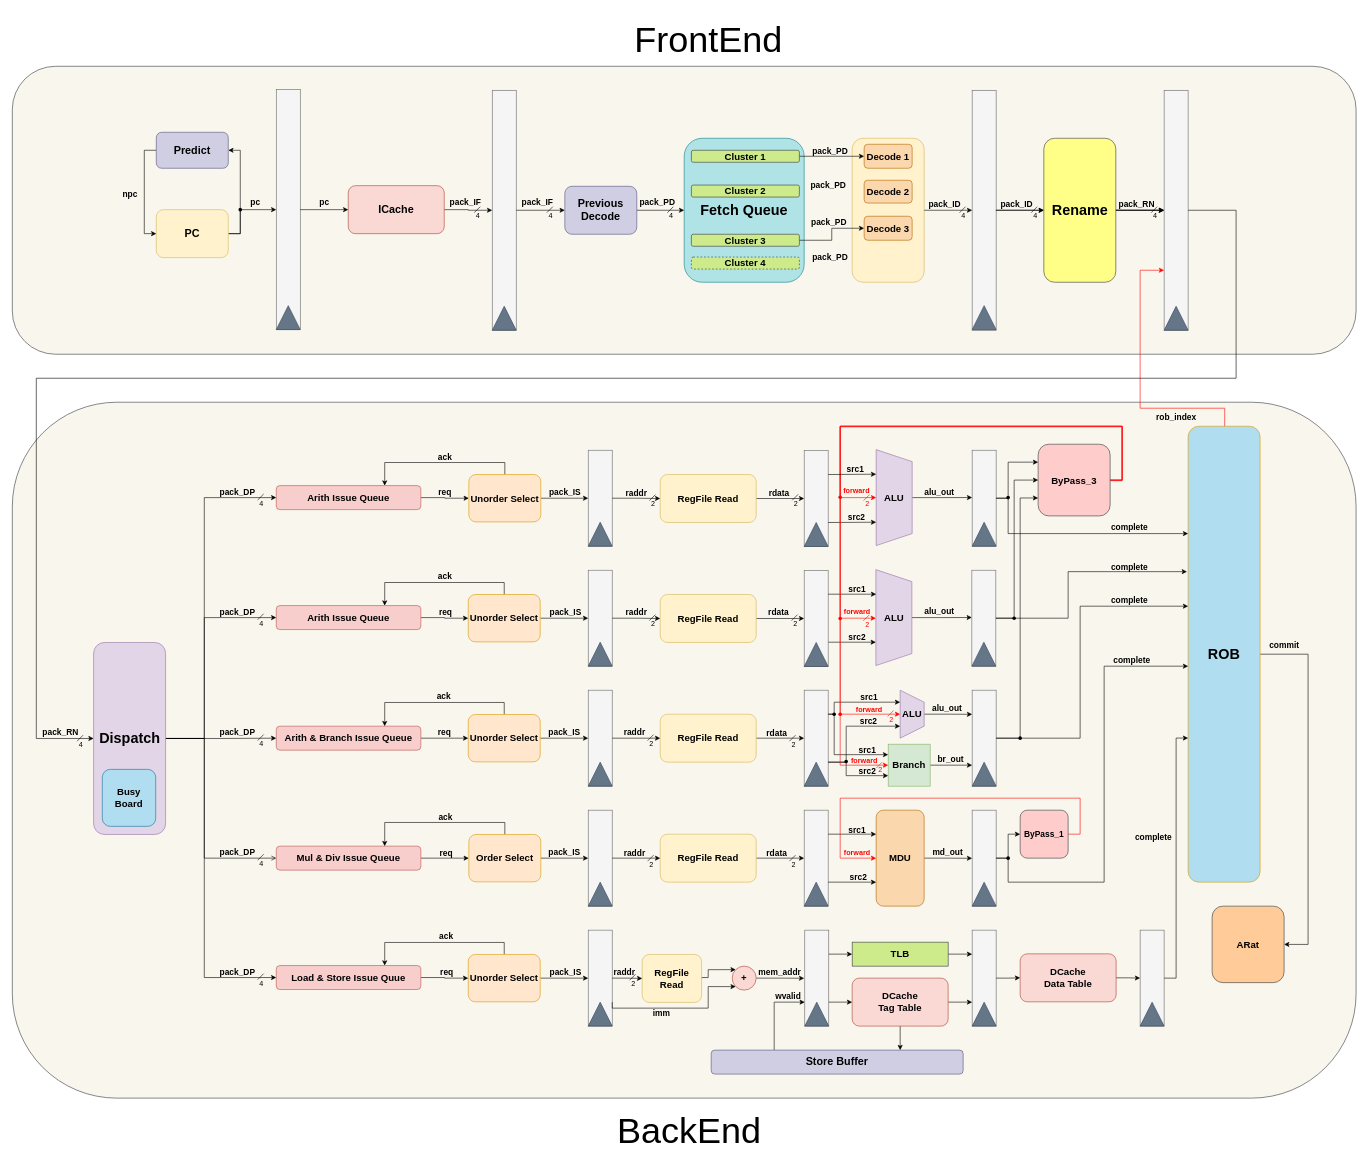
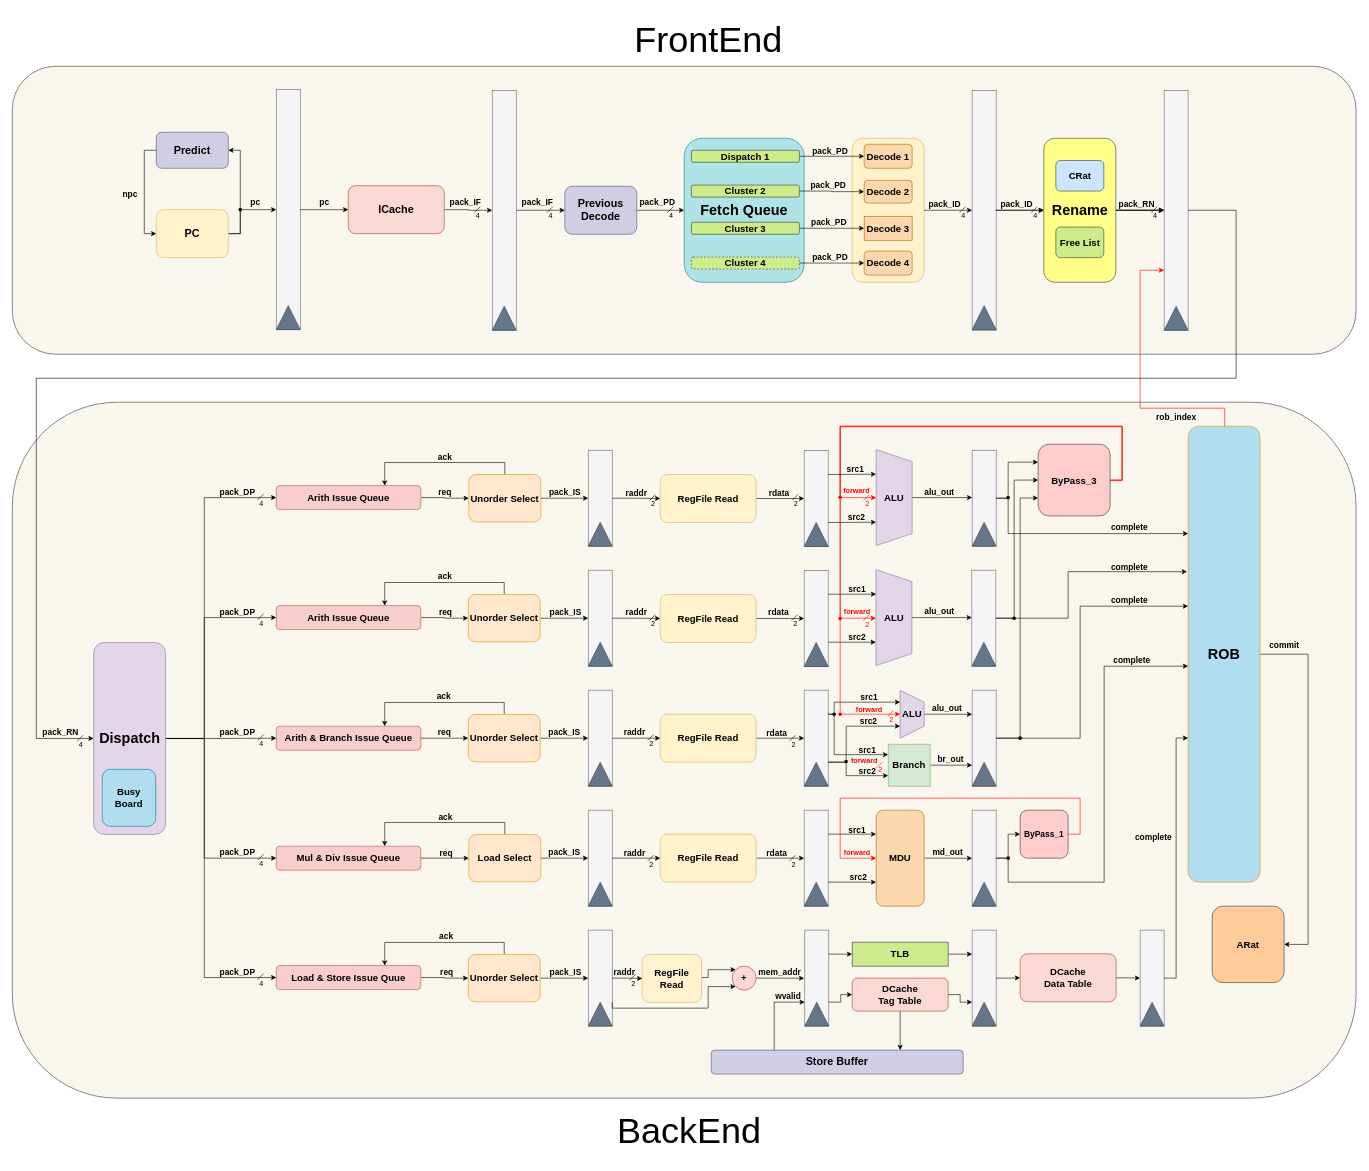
node "Cluster 1": label "Cluster 1" -> "Dispatch 1"
node "CRat": added
edge "Cluster 2" -> "Decode 2": added
node "Decode 3": shape rounded rectangle -> rectangle
node "Cluster 3": moved (746, 240) -> (746, 228)
node "Free List": added
edge "Cluster 4" -> "Decode 4": added
node "Decode 4": added
edge "ByPass_3" -> "Branch": removed
edge "Dispatch" -> "Mul & Div Issue Queue": arrowhead open -> classic
node "Order Select": label "Order Select" -> "Load Select"
node "DCacheTag Table": size 96x48 -> 96x33
node "imm": removed
